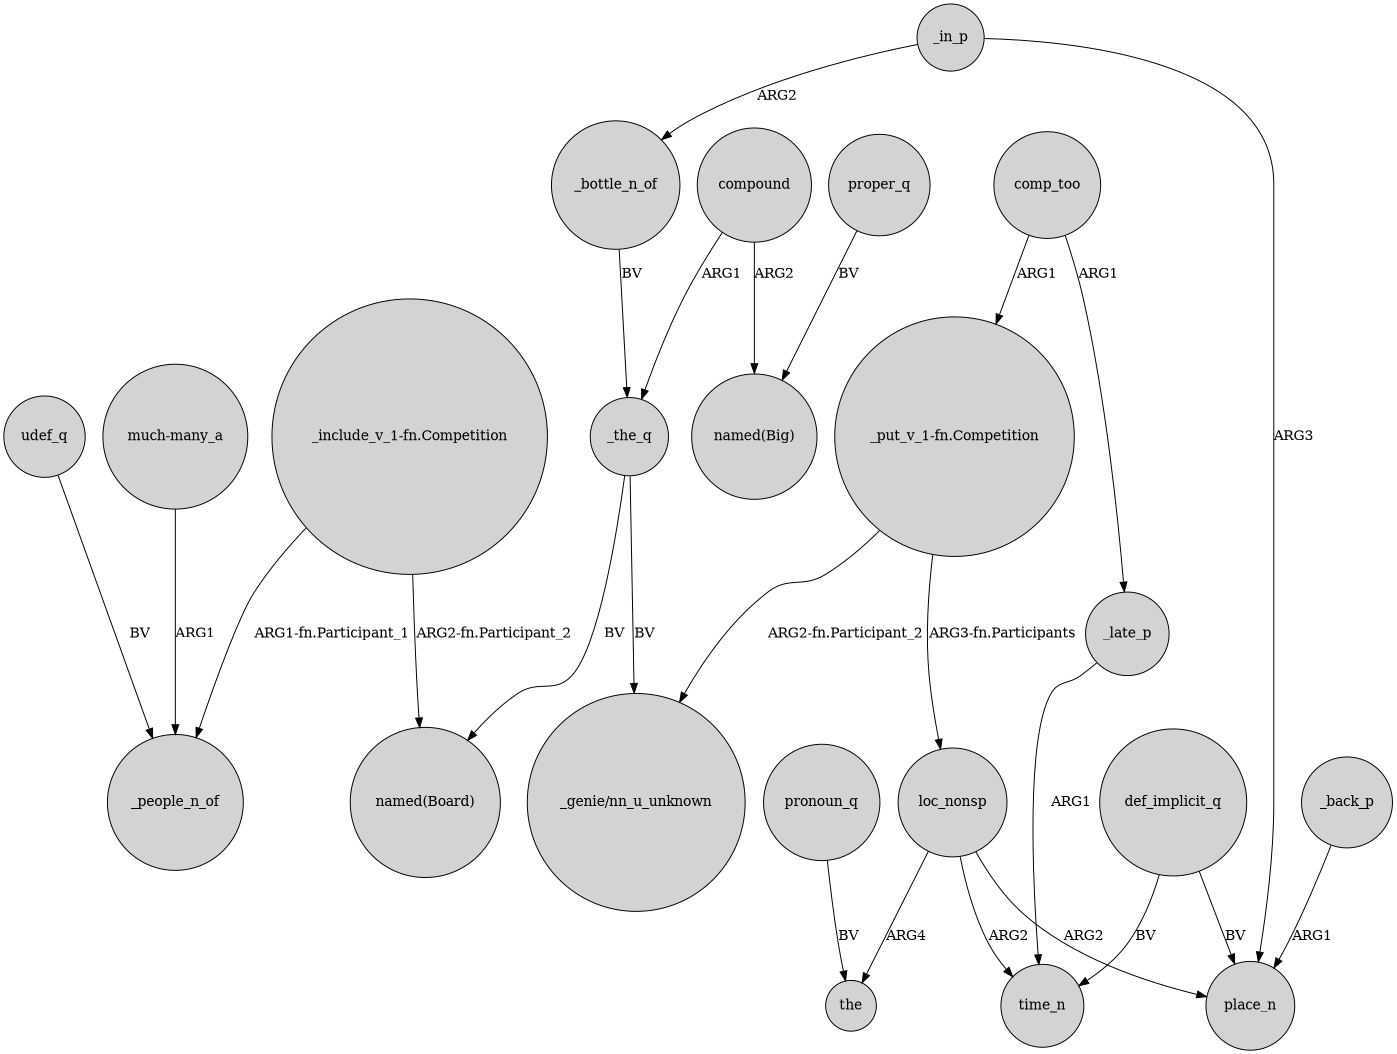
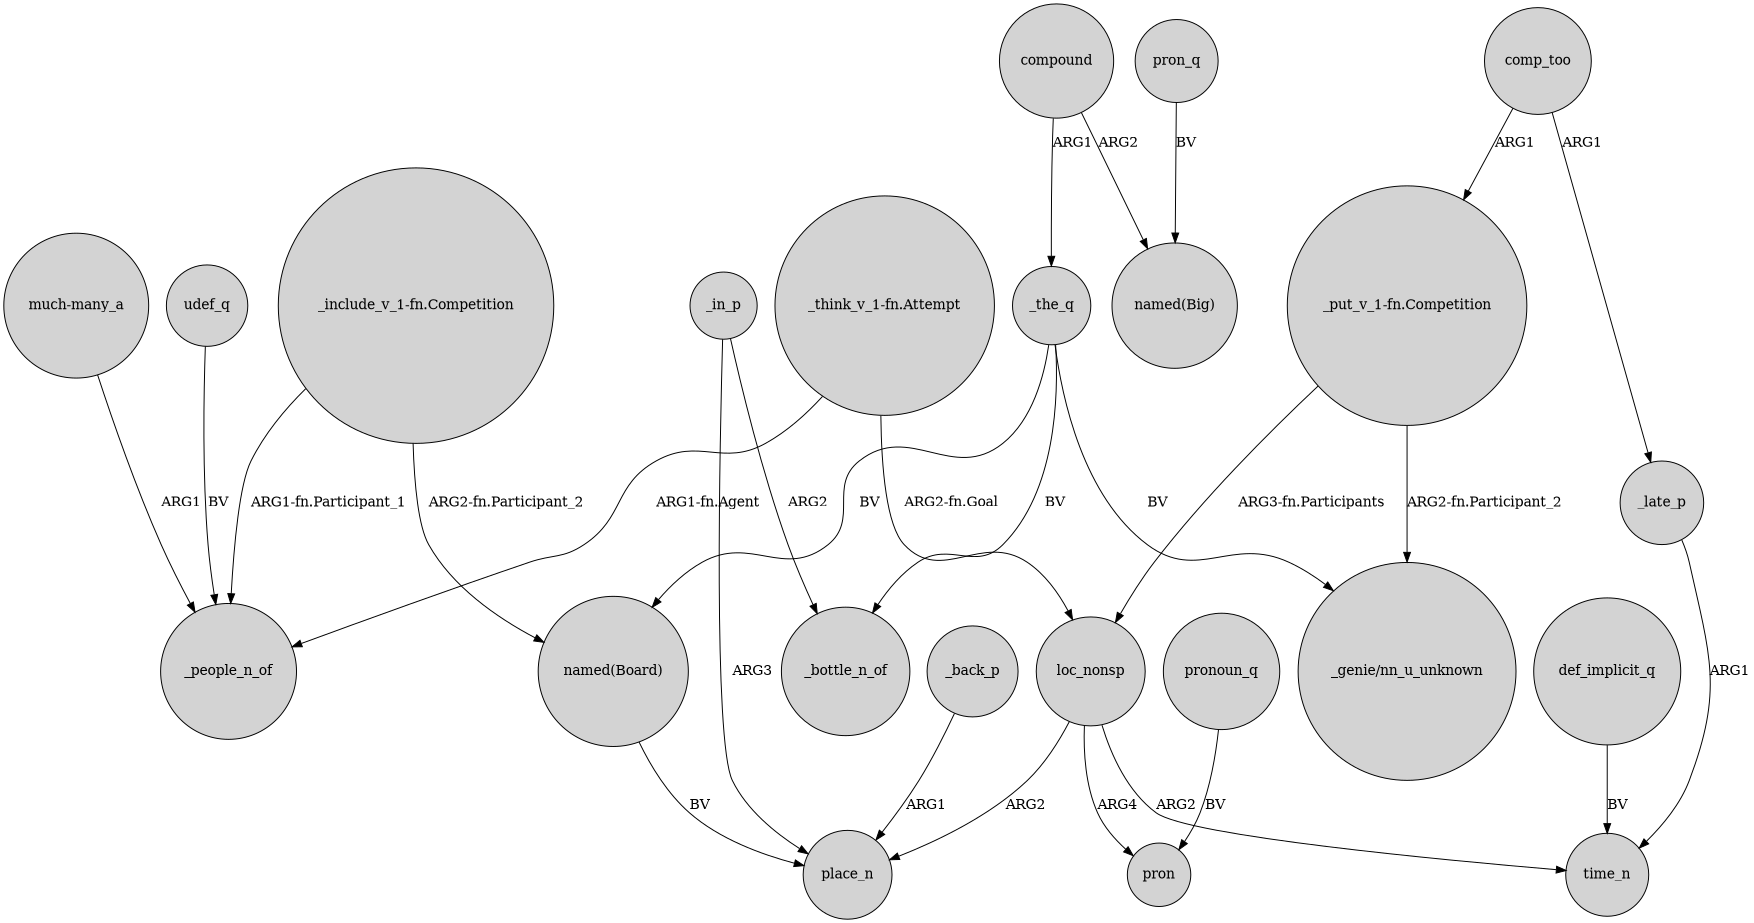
node "proper_q": label "proper_q" -> "pron_q"
node "_think_v_1-fn.Attempt": added
edge "_bottle_n_of" -> "_the_q": reversed
edge "def_implicit_q" -> "place_n": now "named(Board)" -> "place_n"
node "the": label "the" -> "pron"
